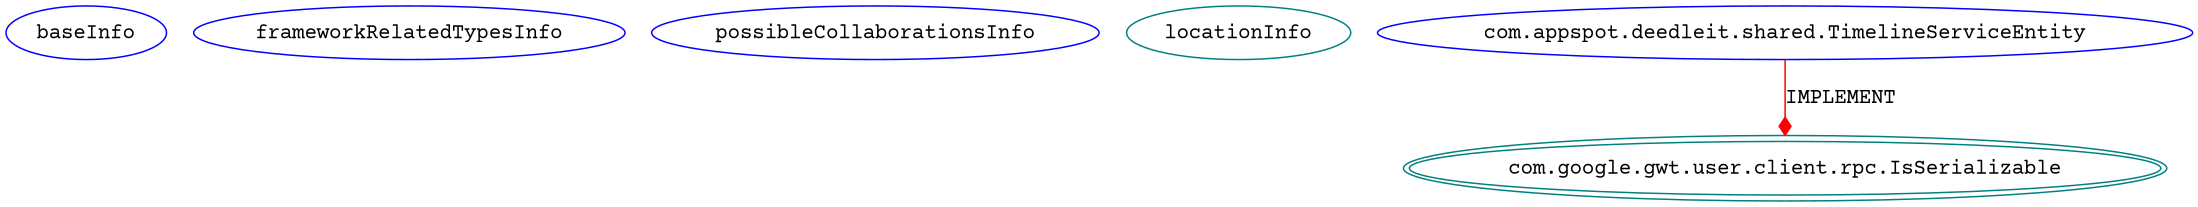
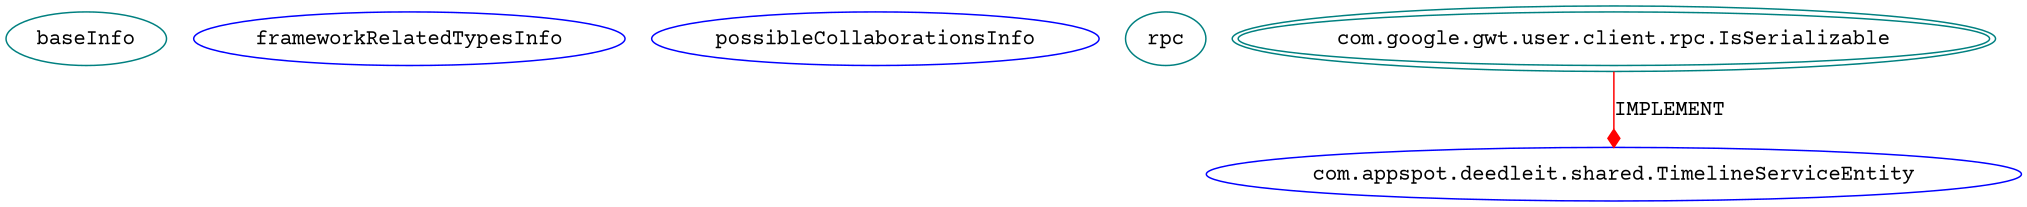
node "baseInfo": color blue -> teal
node "locationInfo": label "locationInfo" -> "rpc"
edge "com.appspot.deedleit.shared.TimelineServiceEntity" -> "com.google.gwt.user.client.rpc.IsSerializable": reversed
